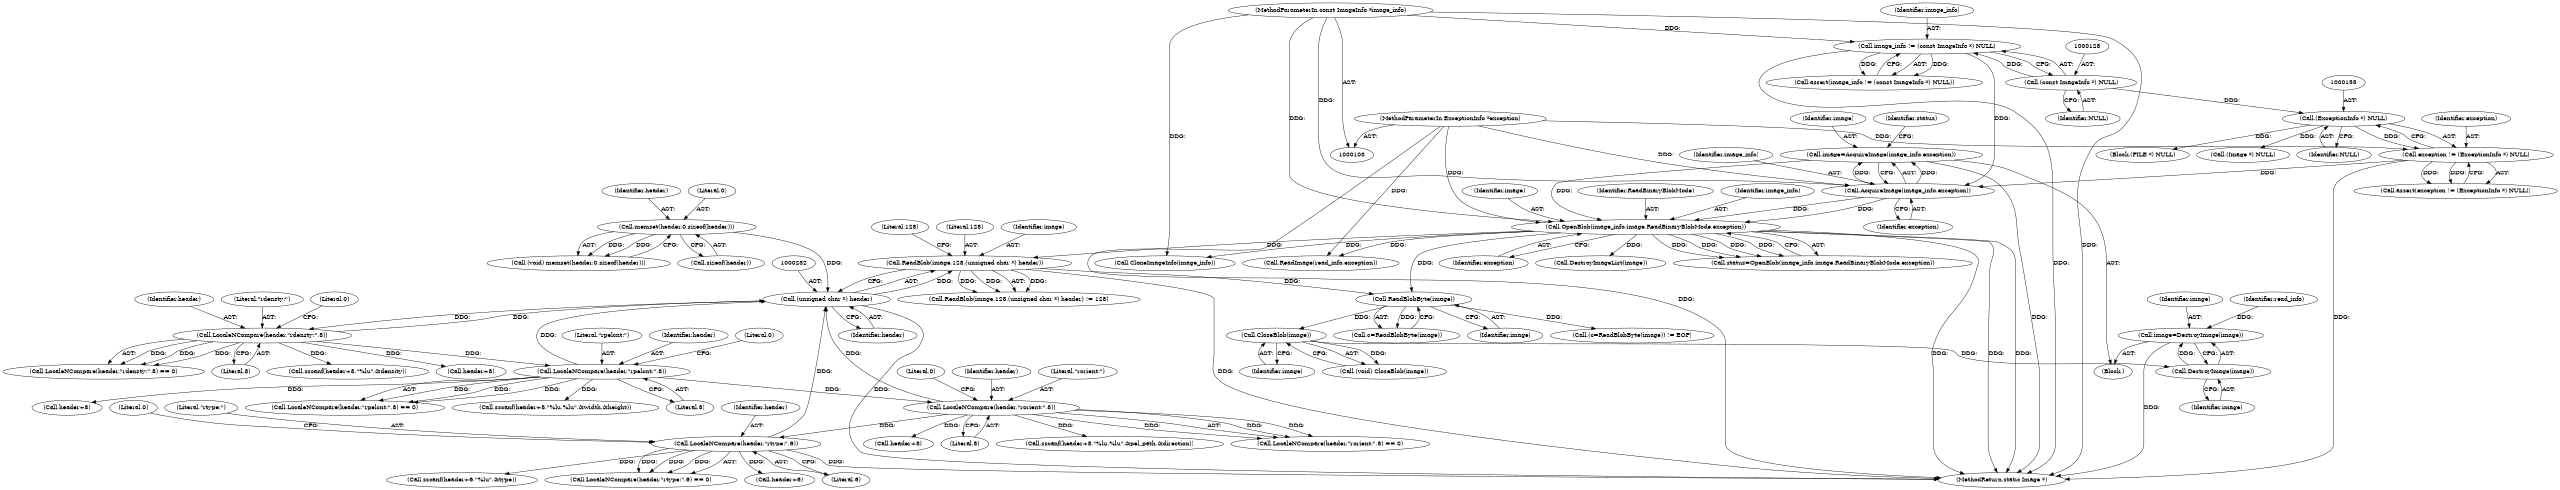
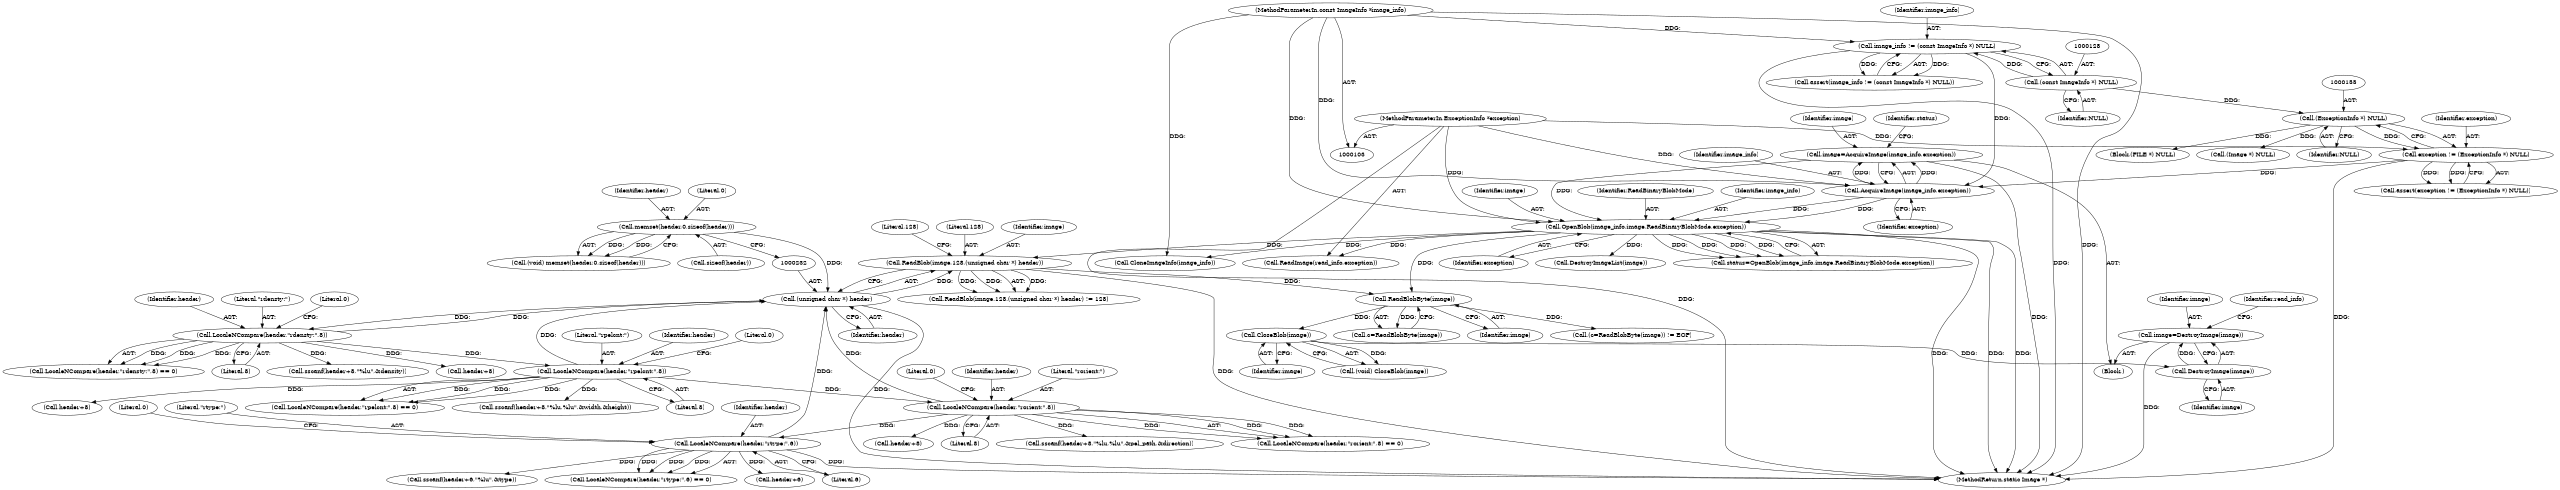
edge "(MethodParameterIn,ExceptionInfo *exception)" -> "(Call,ReadImage(read_info,exception))": label "DDG: " -> "AST: "
edge "(Call,memset(header,0,sizeof(header)))" -> "(Call,sizeof(header))": now "(Call,memset(header,0,sizeof(header)))" -> "1000232"
edge "(Identifier,read_info)" -> "(Call,image=DestroyImage(image))": label "DDG: " -> "CFG: "
